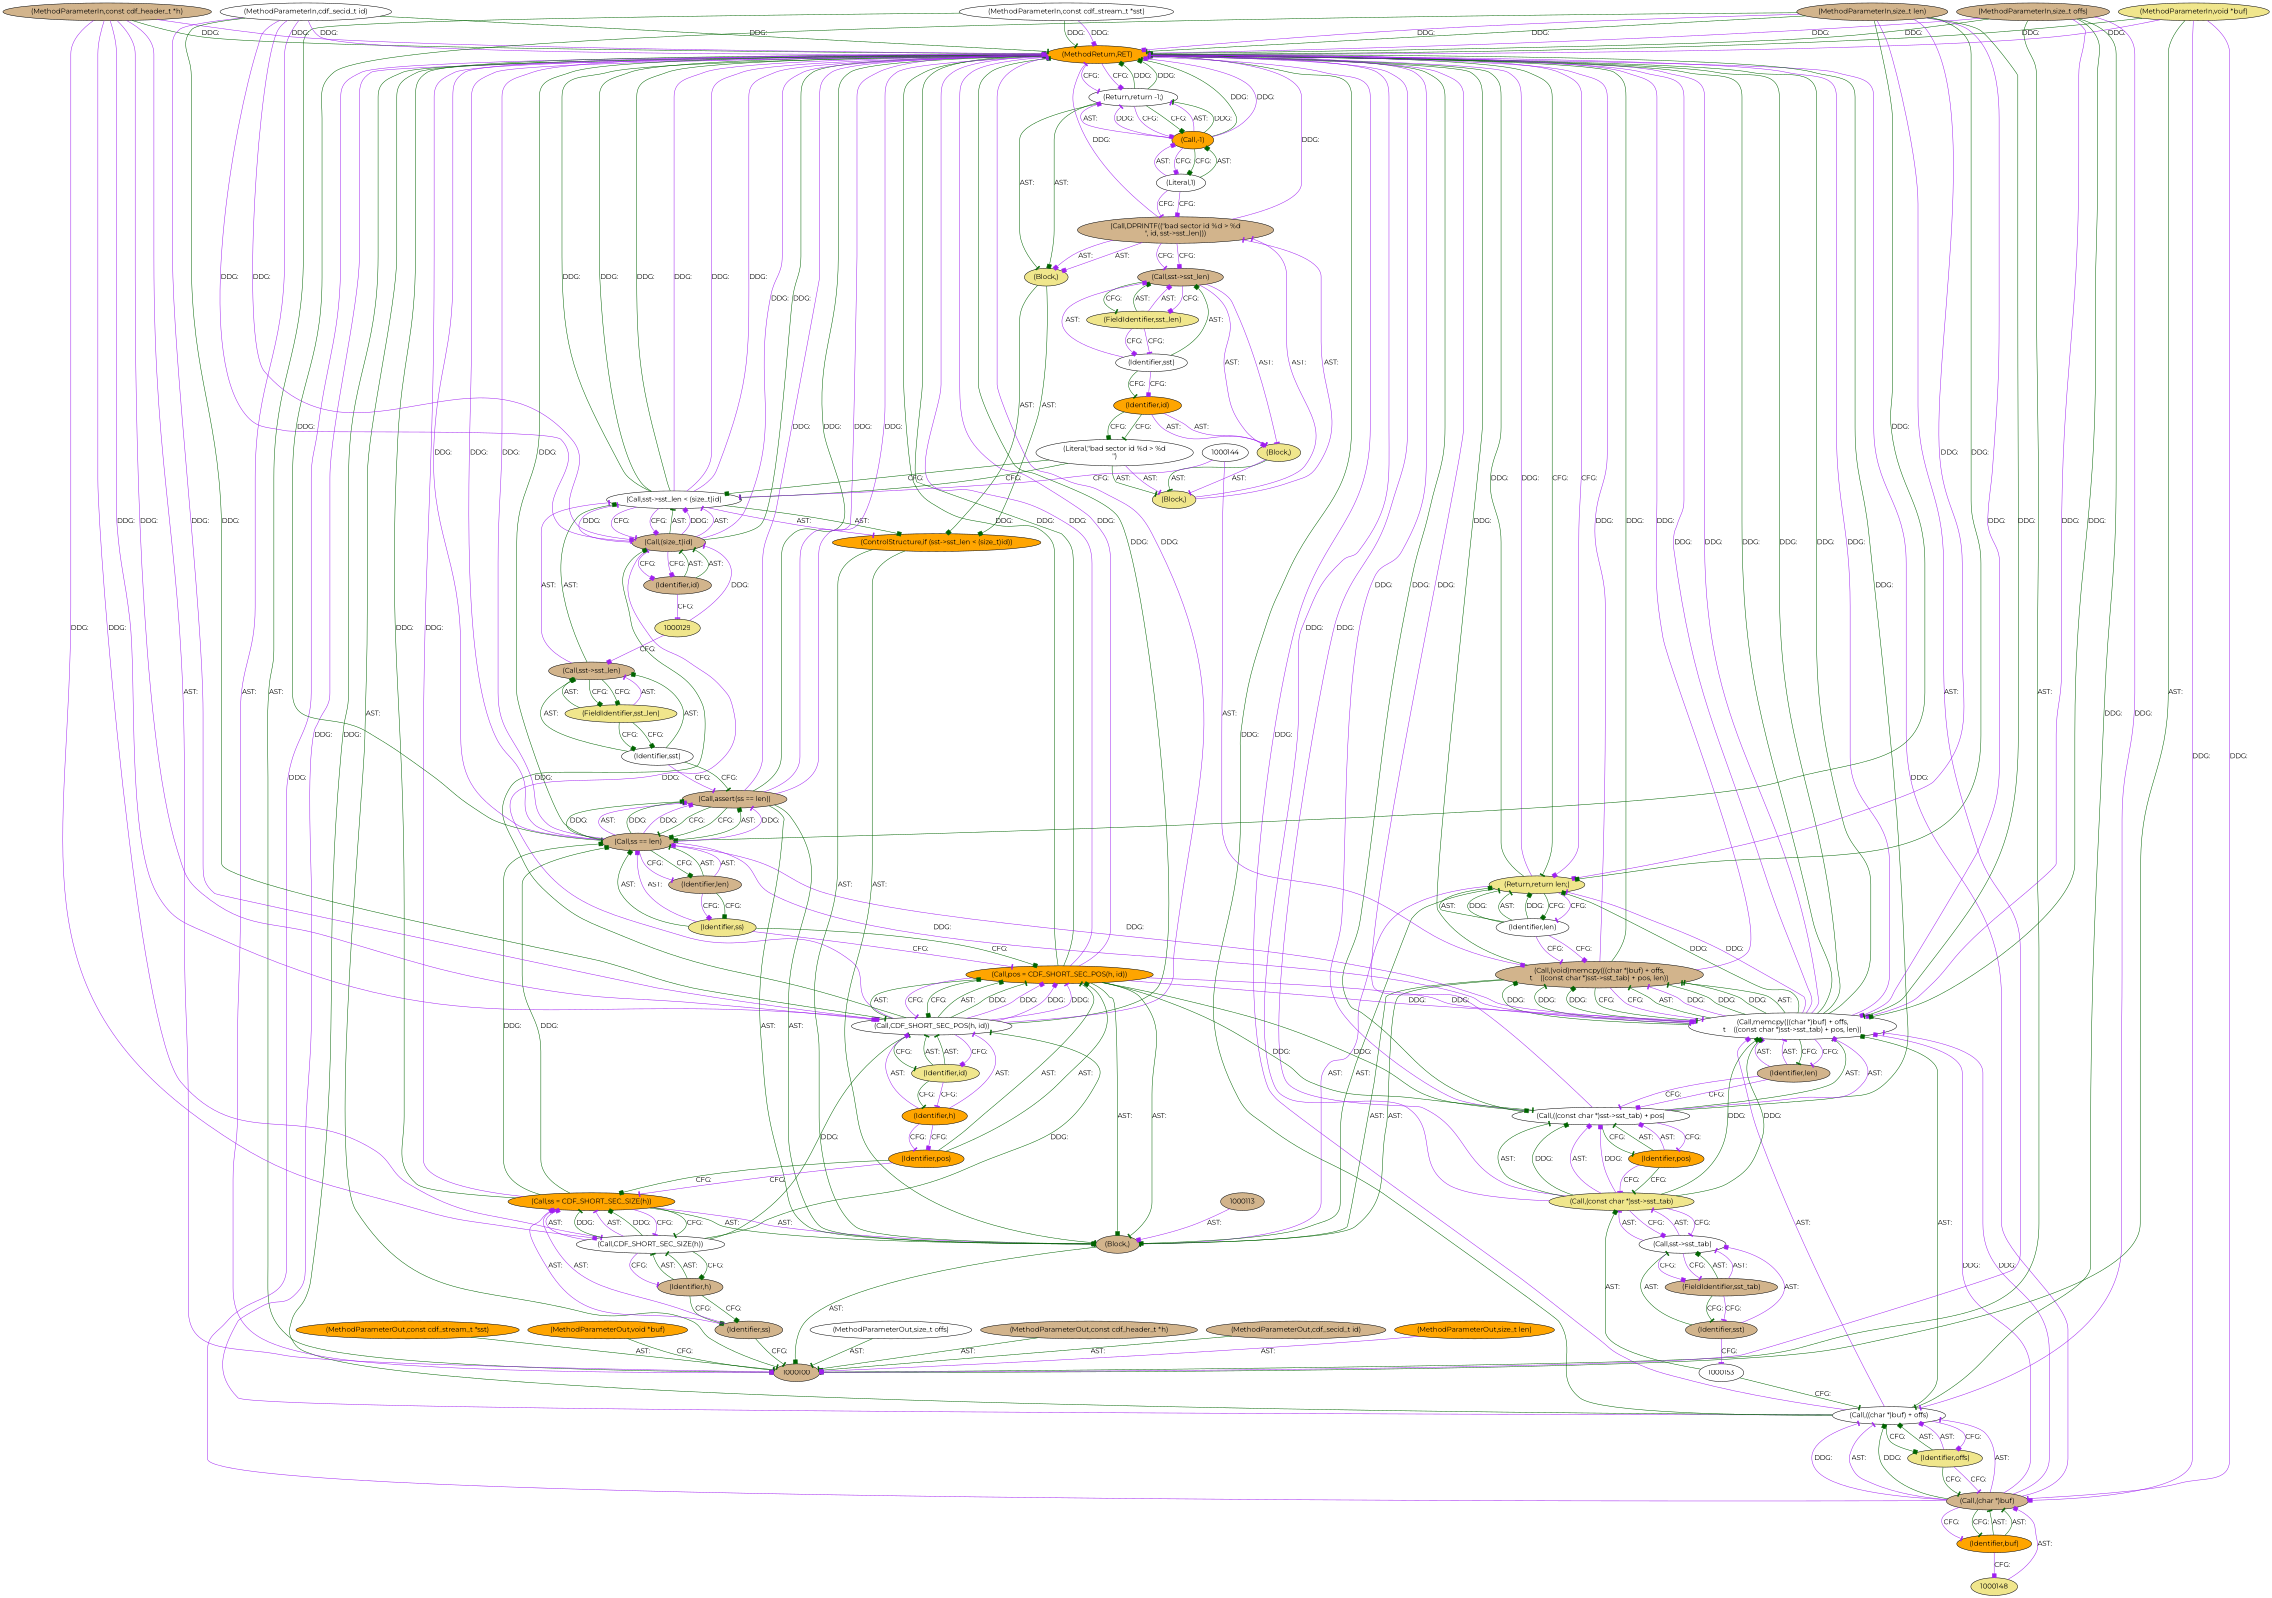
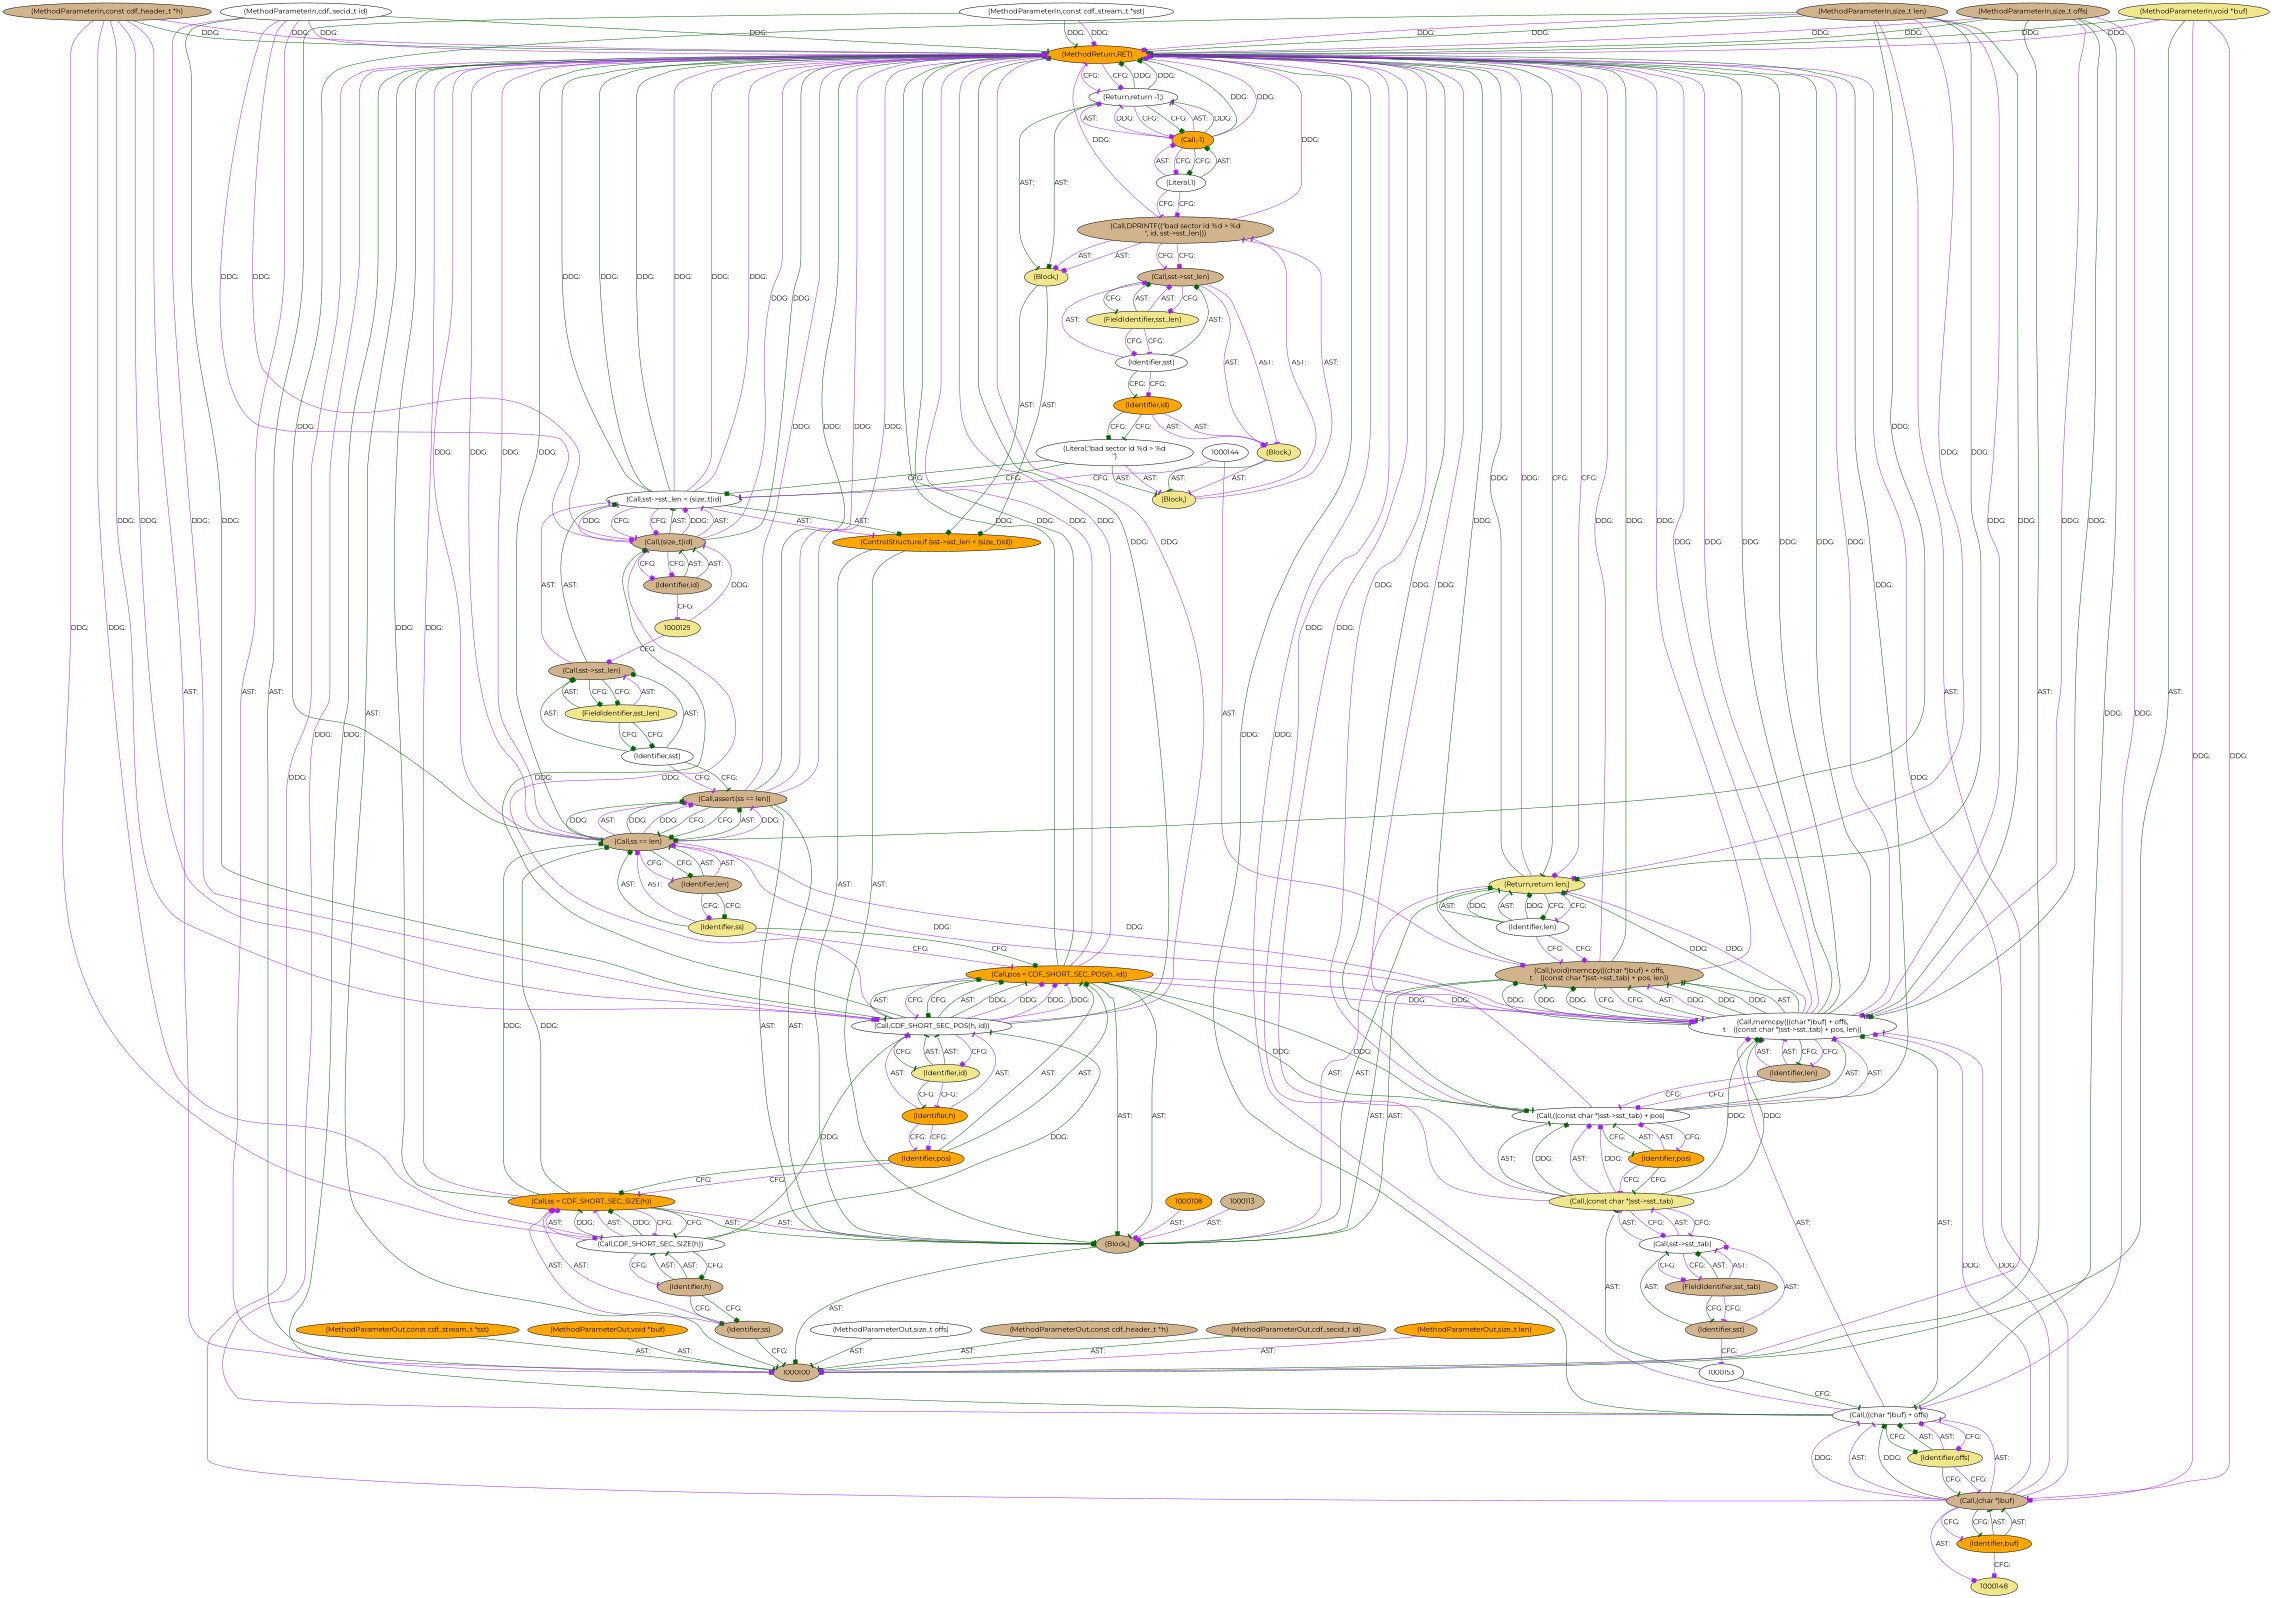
node "1000108": added
edge "1000153" -> "(Call,(const char *)sst->sst_tab)": arrowhead box -> tee
edge "(MethodParameterOut,void *buf)" -> "1000100": label "CFG: " -> "AST: "
edge "1000148" -> "(Call,(char *)buf)": reversed
